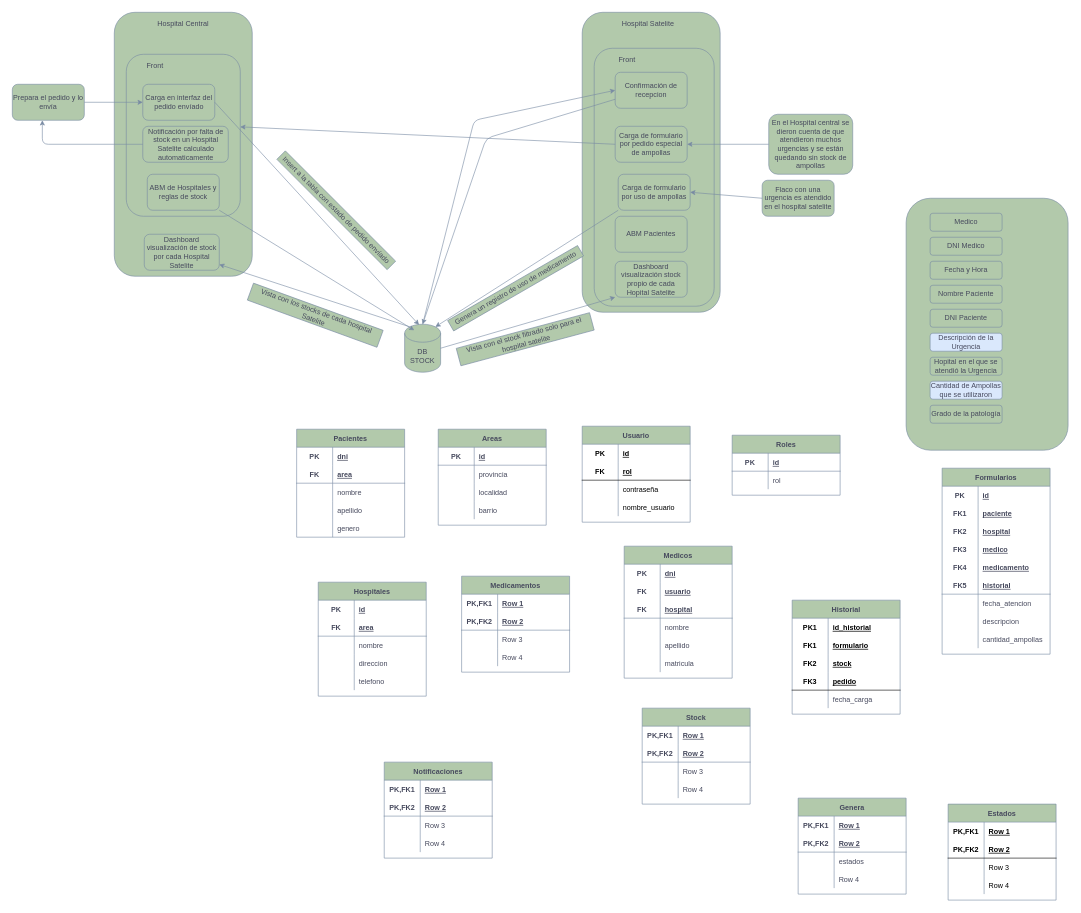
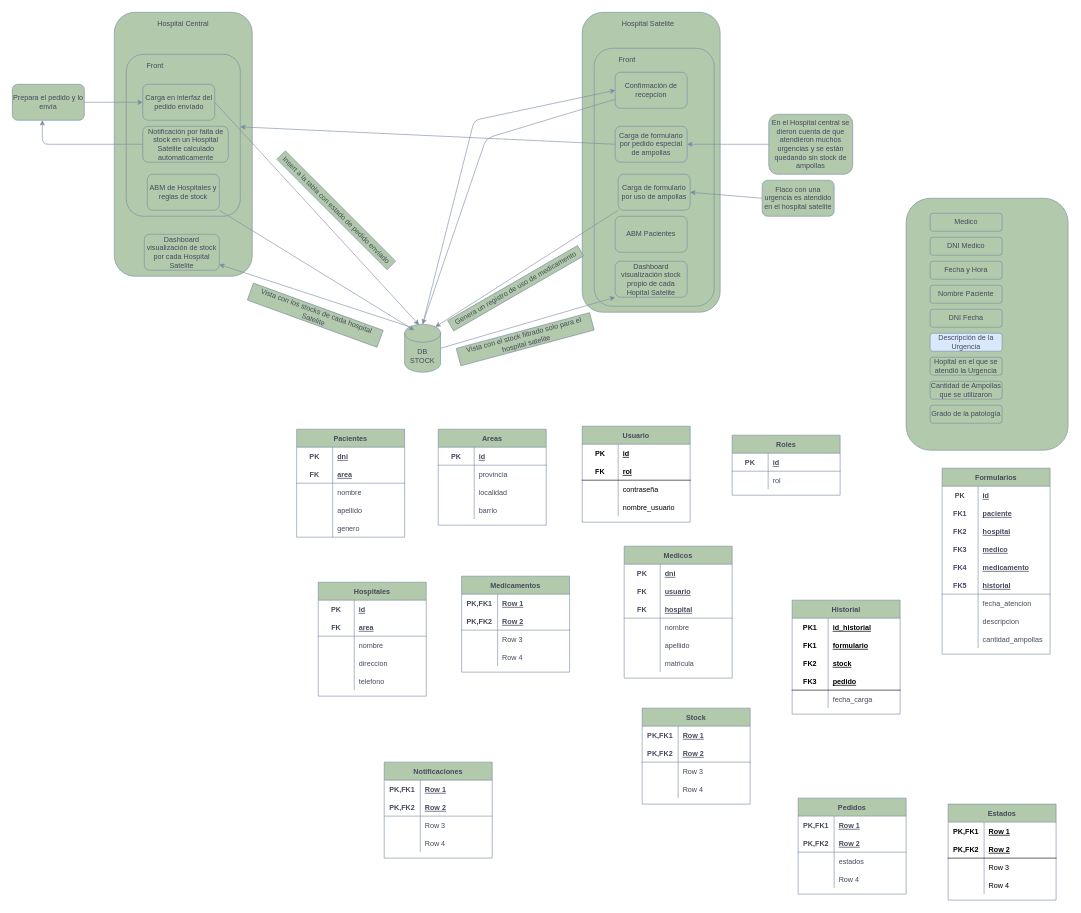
node "DNI Paciente": label "DNI Paciente" -> "DNI Fecha"
node "Cantidad de Ampollas que se utilizaron": fillcolor #dae8fc -> #b2c9ab
node "Genera": label "Genera" -> "Pedidos"
